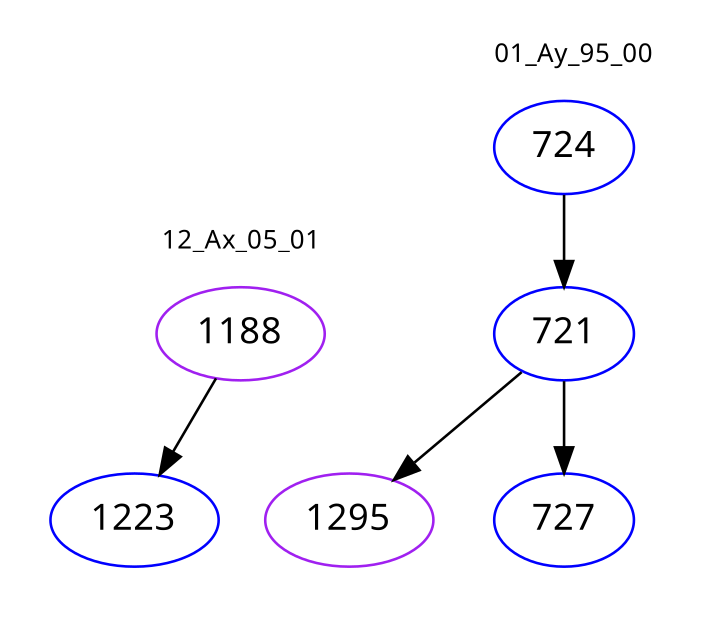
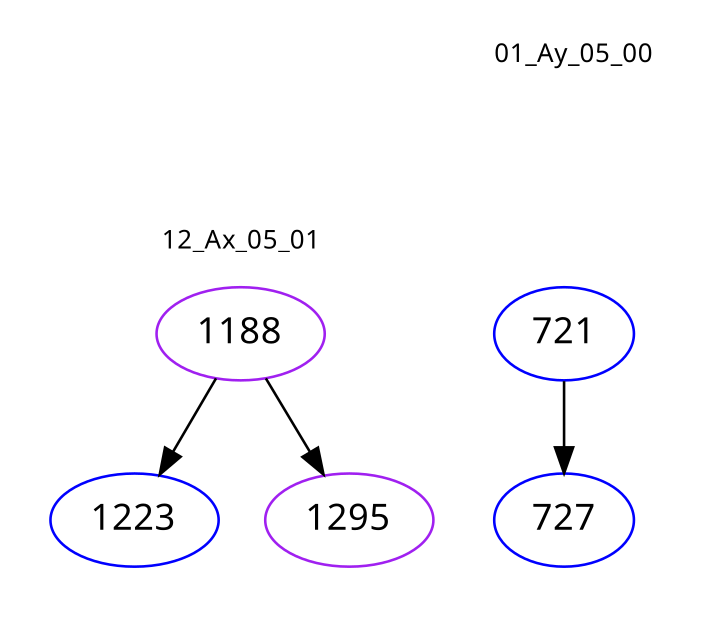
cluster "01_Ay_95_00": label "01_Ay_95_00" -> "01_Ay_05_00"
node "724": removed
edge "721" -> "1295": now "1188" -> "1295"
